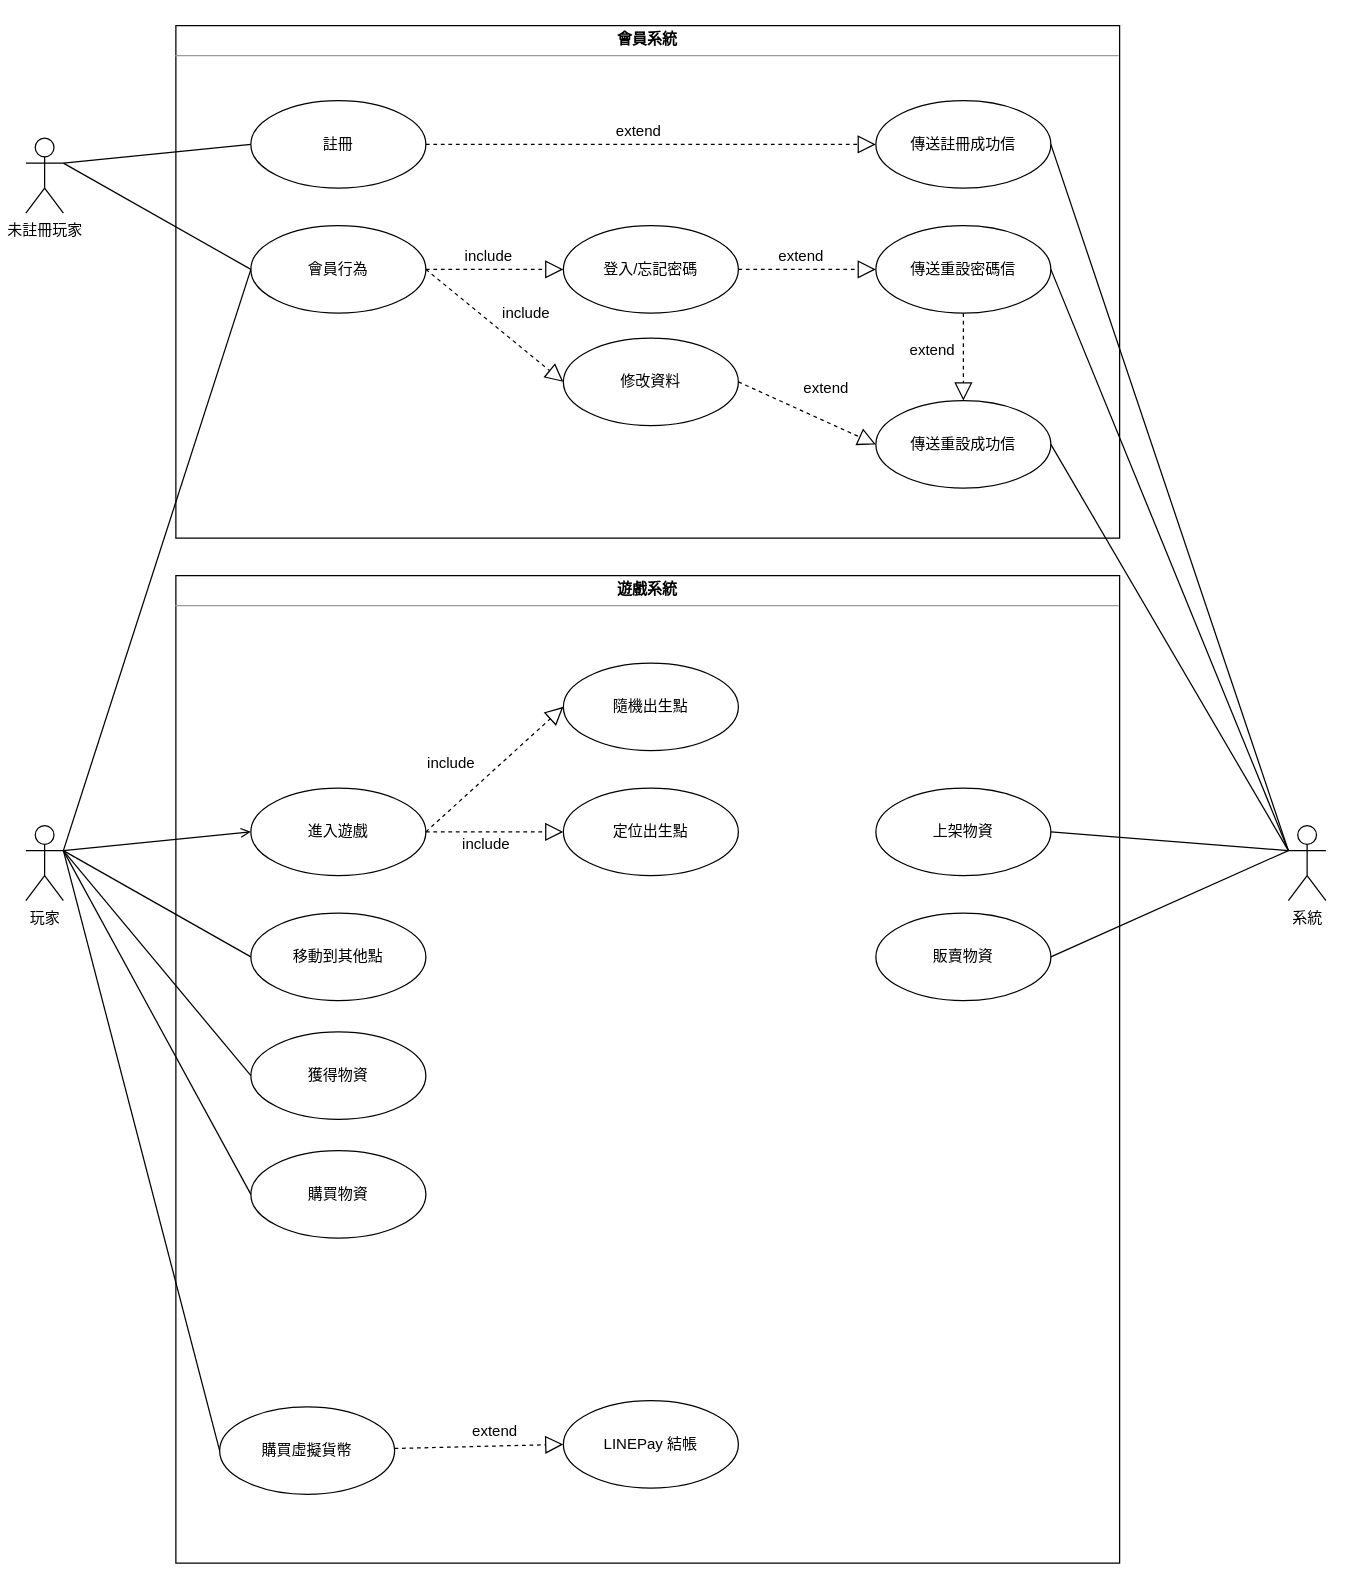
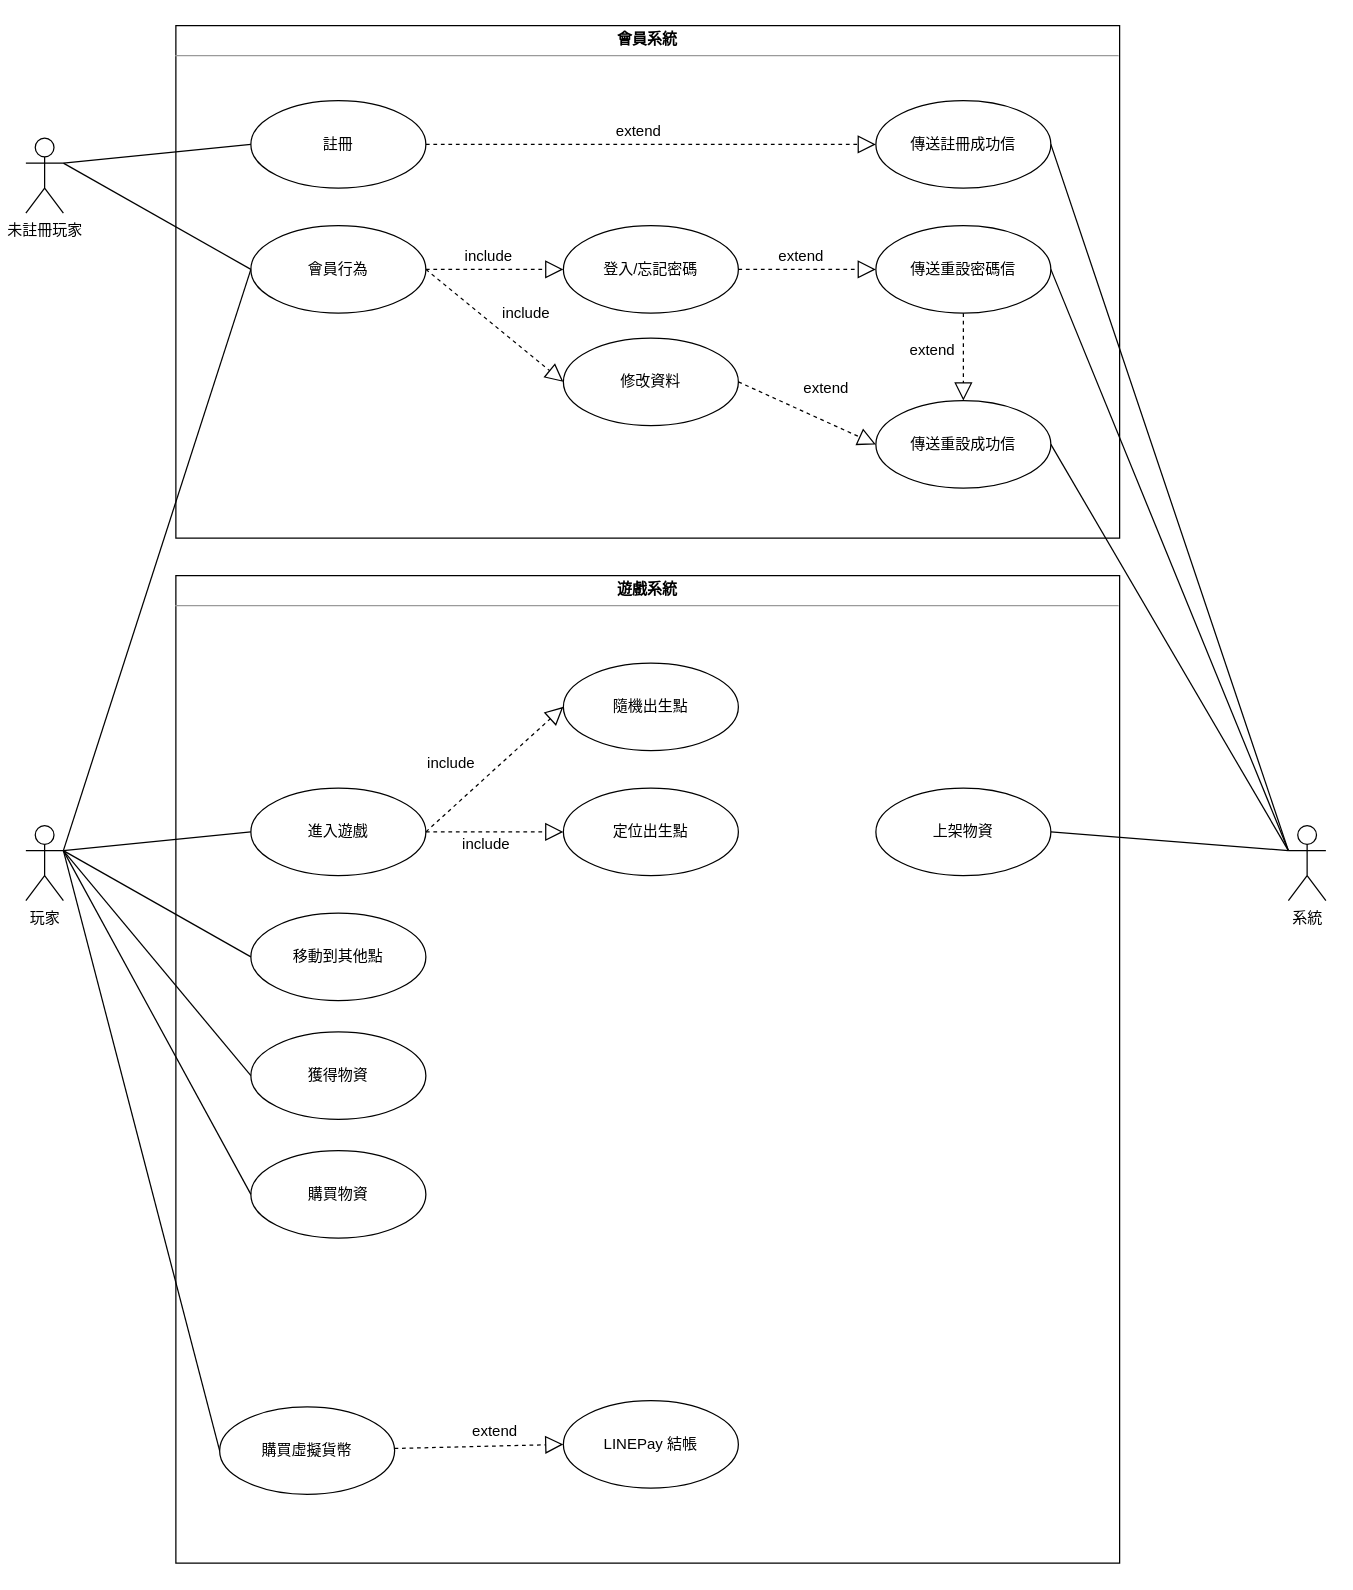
edge "玩家" -> "進入遊戲": arrowhead open -> none
edge "系統" -- "販賣物資": removed
node "販賣物資": removed
